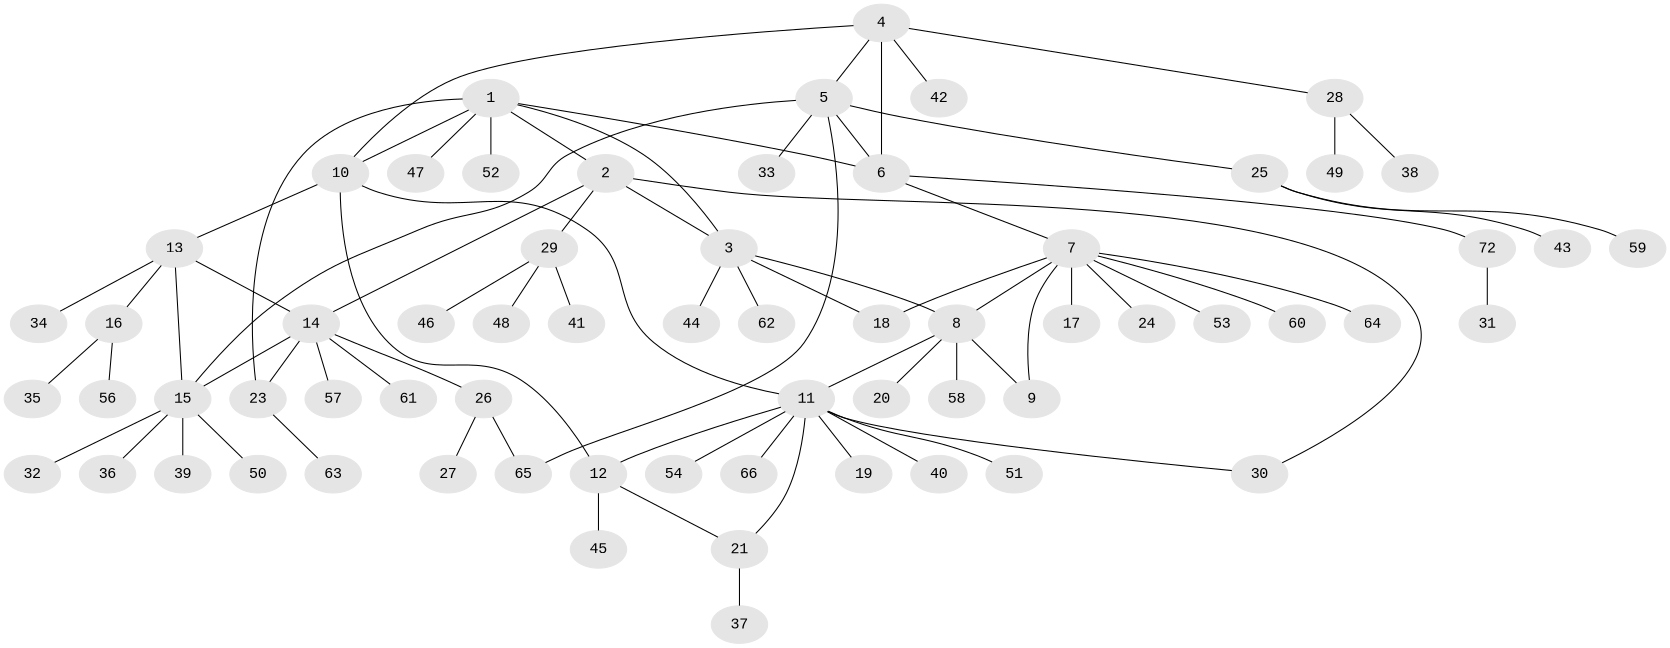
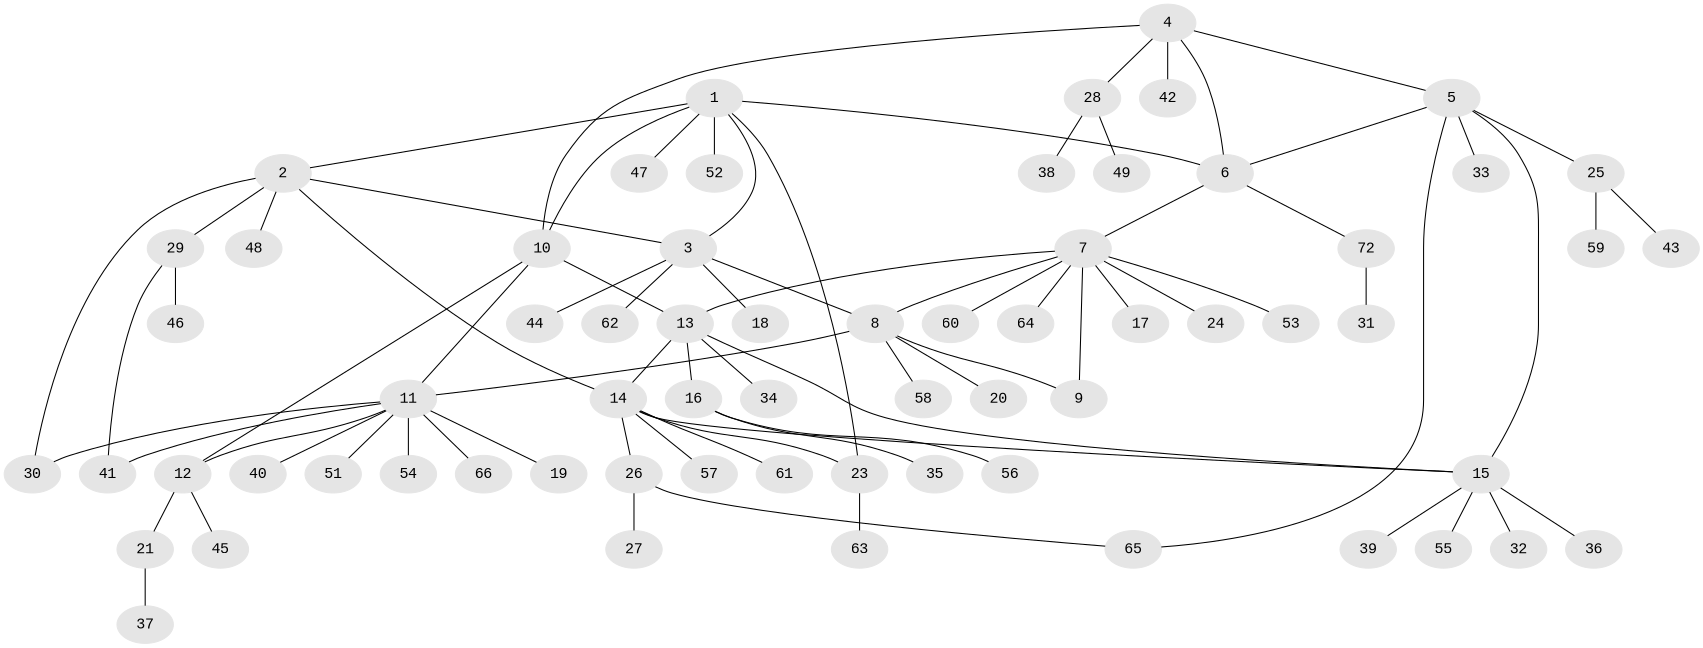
edge "7" -- "18": now "7" -- "13"
edge "29" -- "48": now "2" -- "48"
node "50": label "50" -> "55"
edge "11" -- "21": now "11" -- "41"
